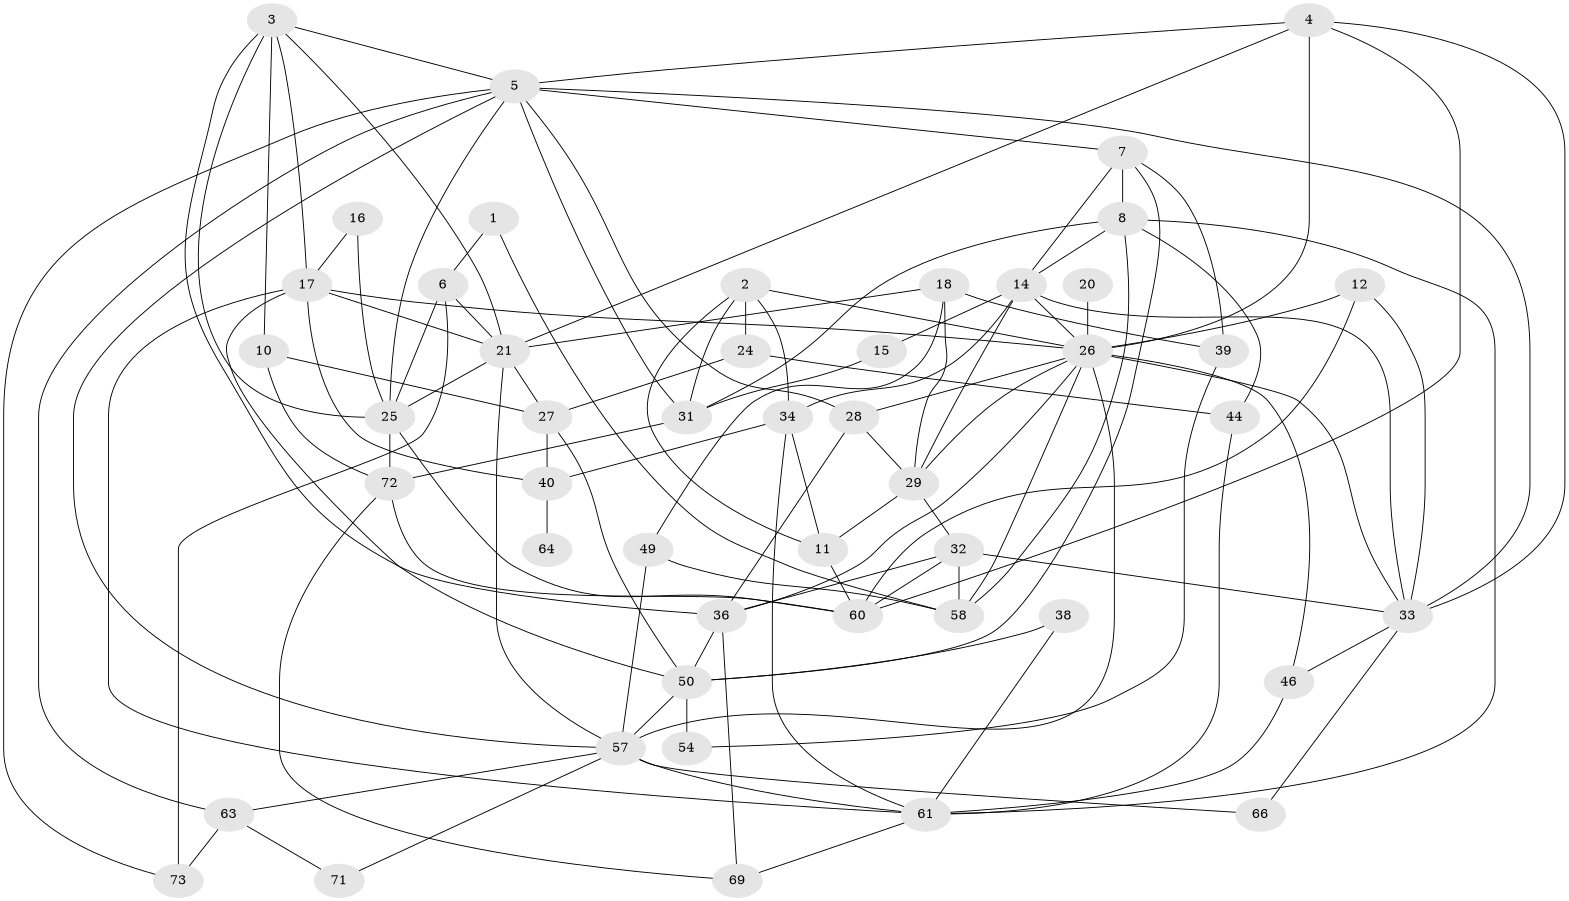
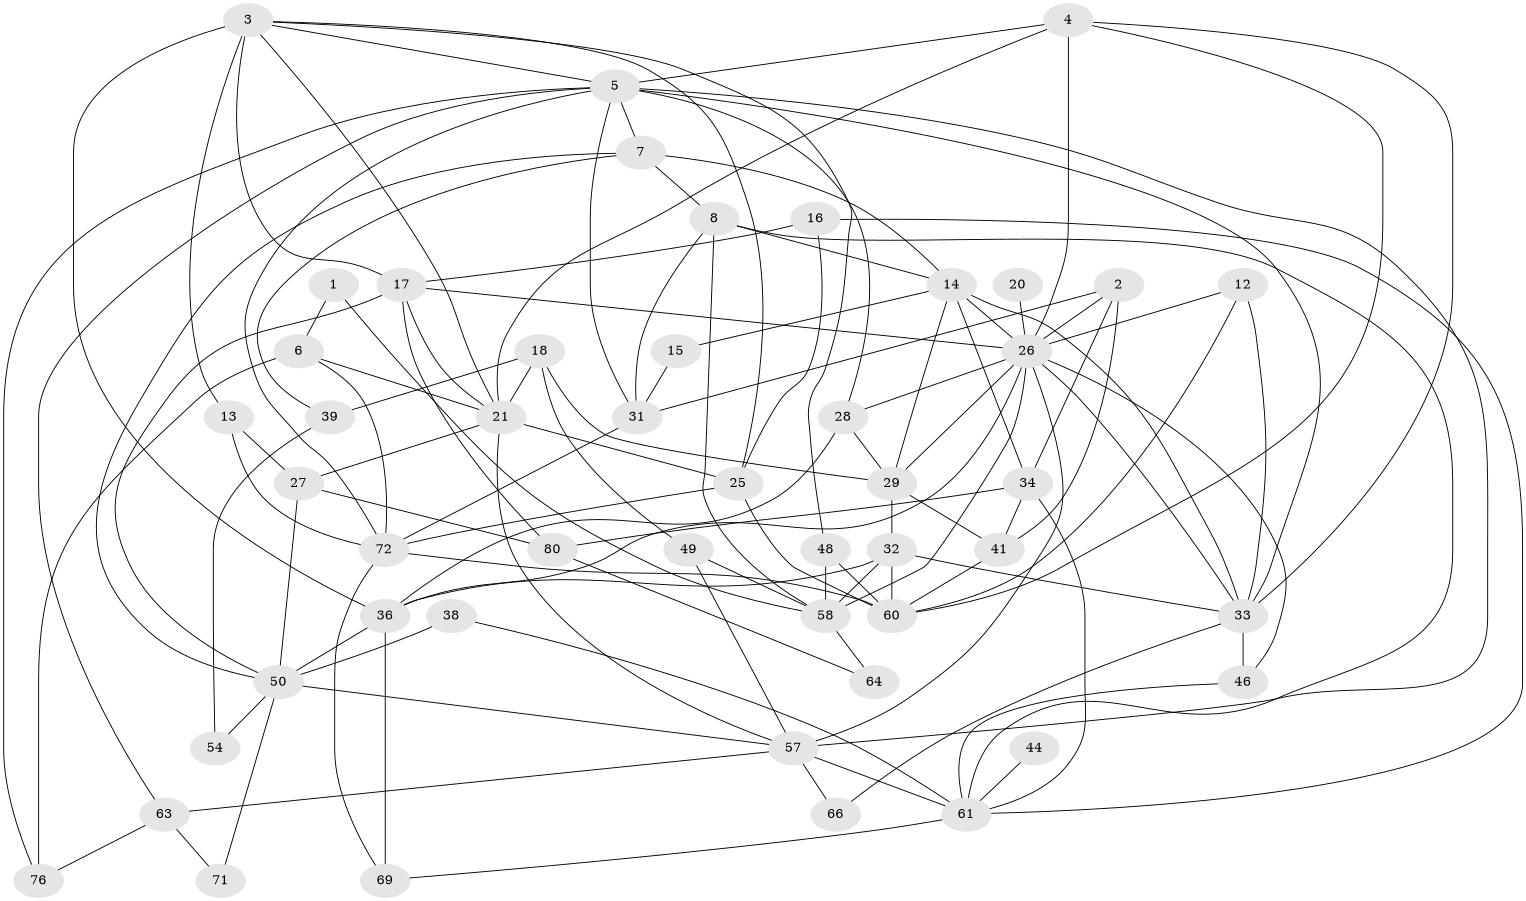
edge "5" -- "25": now "5" -- "72"
edge "8" -- "44": removed
node "10": label "10" -> "13"
edge "6" -- "25": now "6" -- "72"
node "24": removed
node "40": label "40" -> "80"
node "11": label "11" -> "41"
node "48": added
edge "58" -- "64": added
edge "17" -- "61": now "16" -- "61"
edge "57" -- "71": now "50" -- "71"
node "73": label "73" -> "76"
